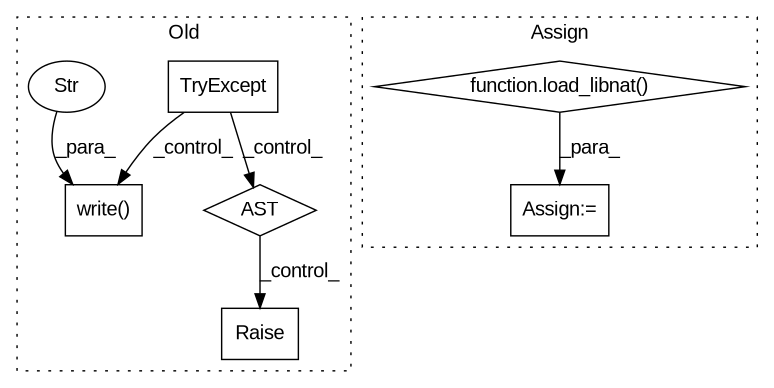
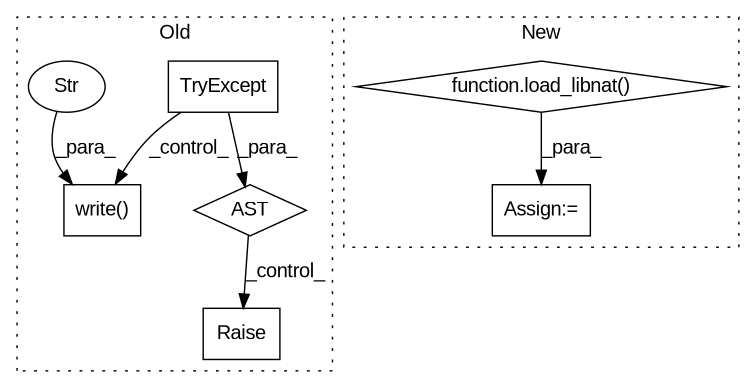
cluster "Assign": label "Assign" -> "New"
edge "TryExcept" -> "AST": label "_control_" -> "_para_"
